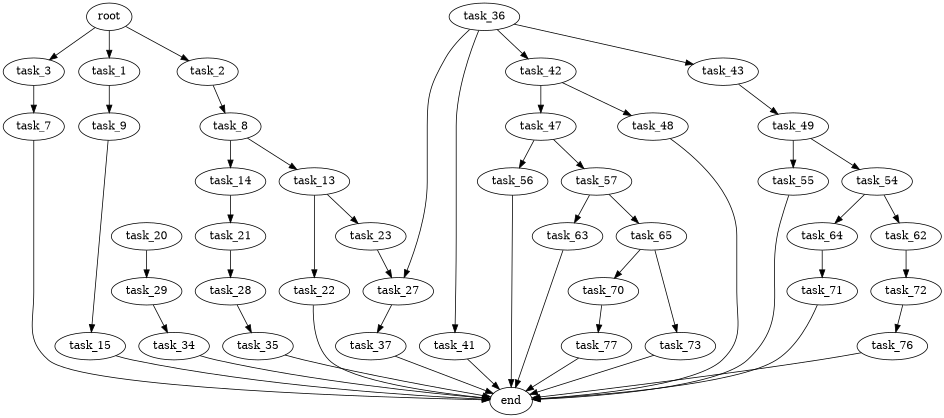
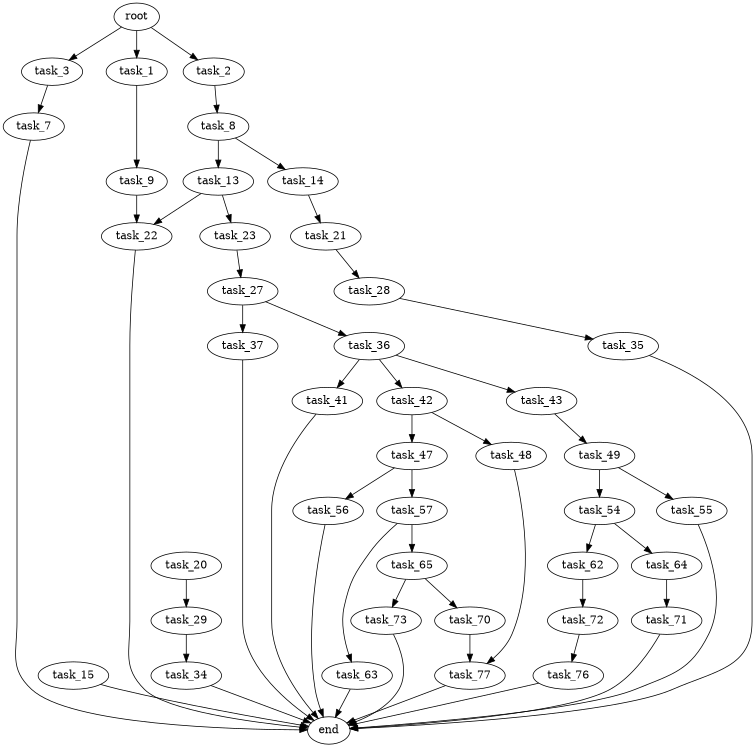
edge "task_36" -> "task_27": reversed
edge "task_9" -> "task_15": now "task_9" -> "task_22"
edge "task_48" -> "end": now "task_48" -> "task_77"
